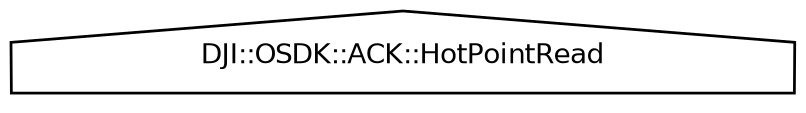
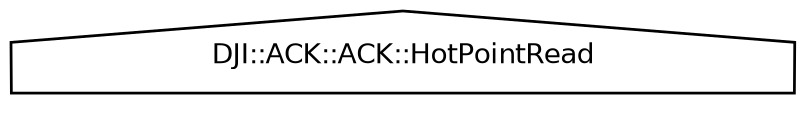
node "DJI::OSDK::ACK::HotPointRead": label "DJI::OSDK::ACK::HotPointRead" -> "DJI::ACK::ACK::HotPointRead"
